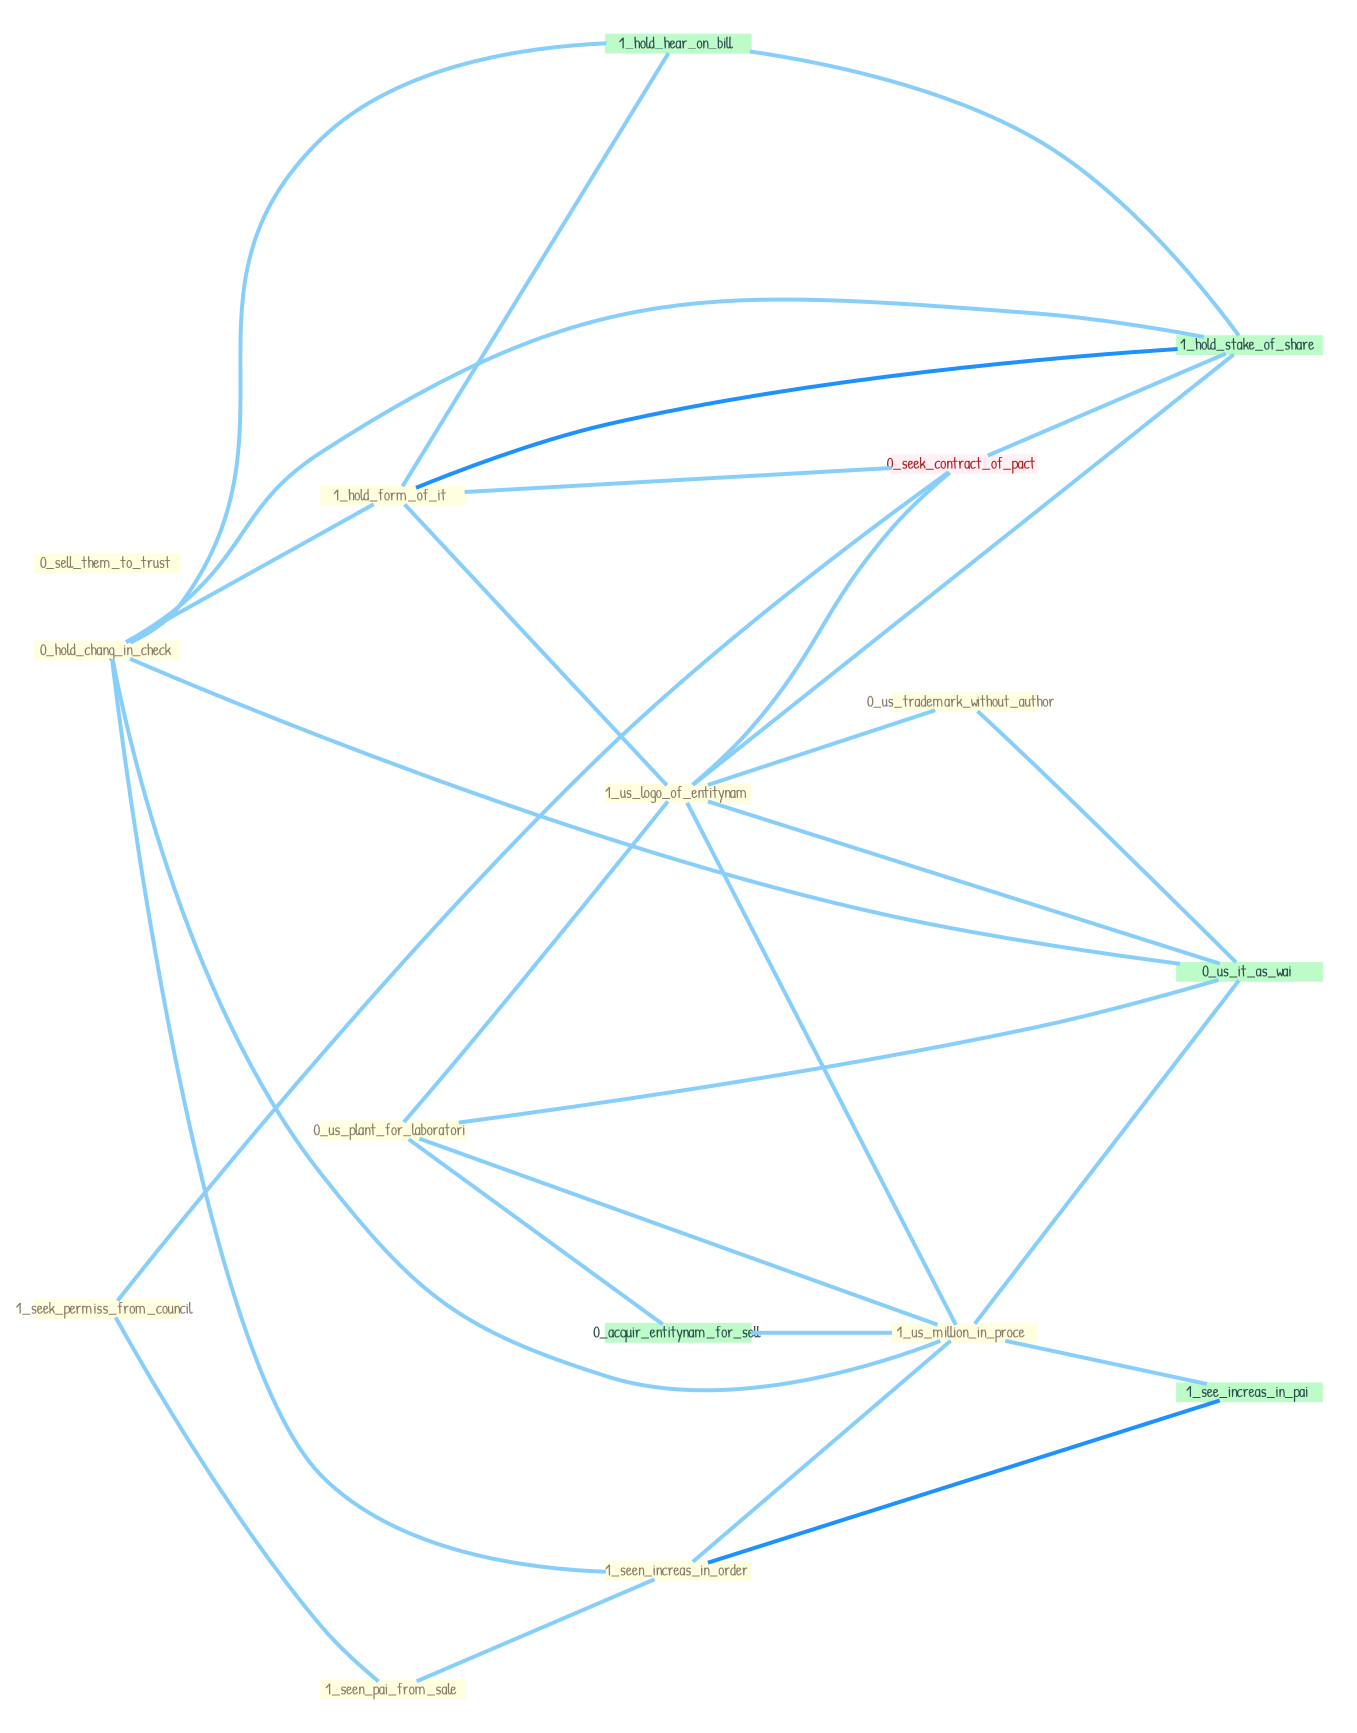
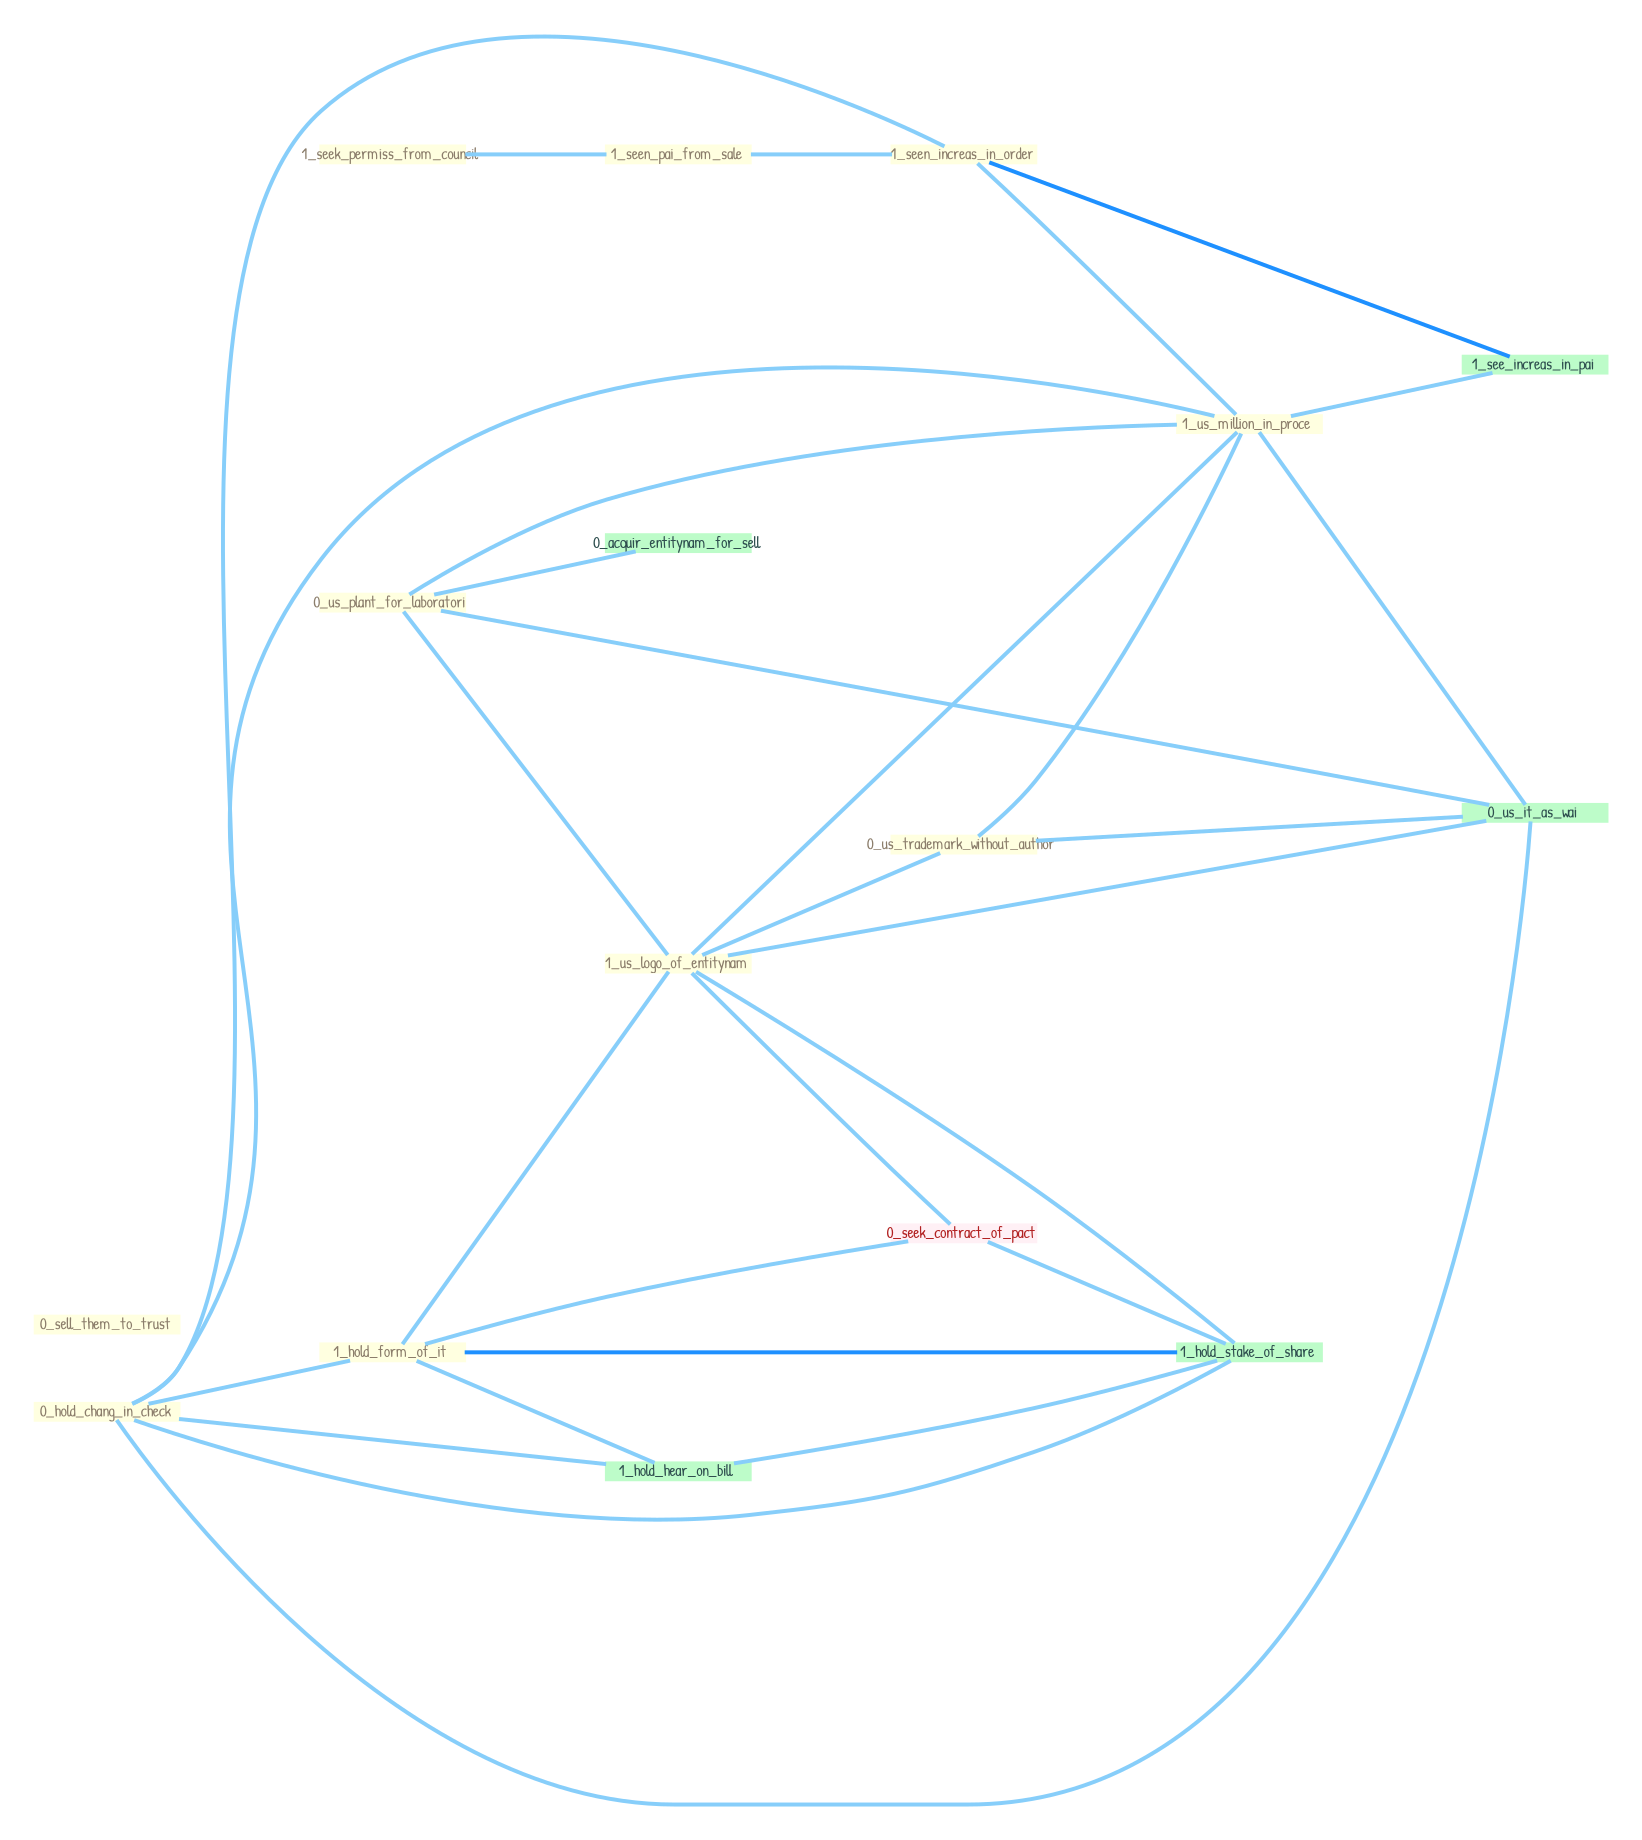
edge "0_seek_contract_of_pact" -- "1_seek_permiss_from_council": removed
edge "0_acquir_entitynam_for_sell" -- "1_us_million_in_proce": now "0_us_trademark_without_author" -- "1_us_million_in_proce"
